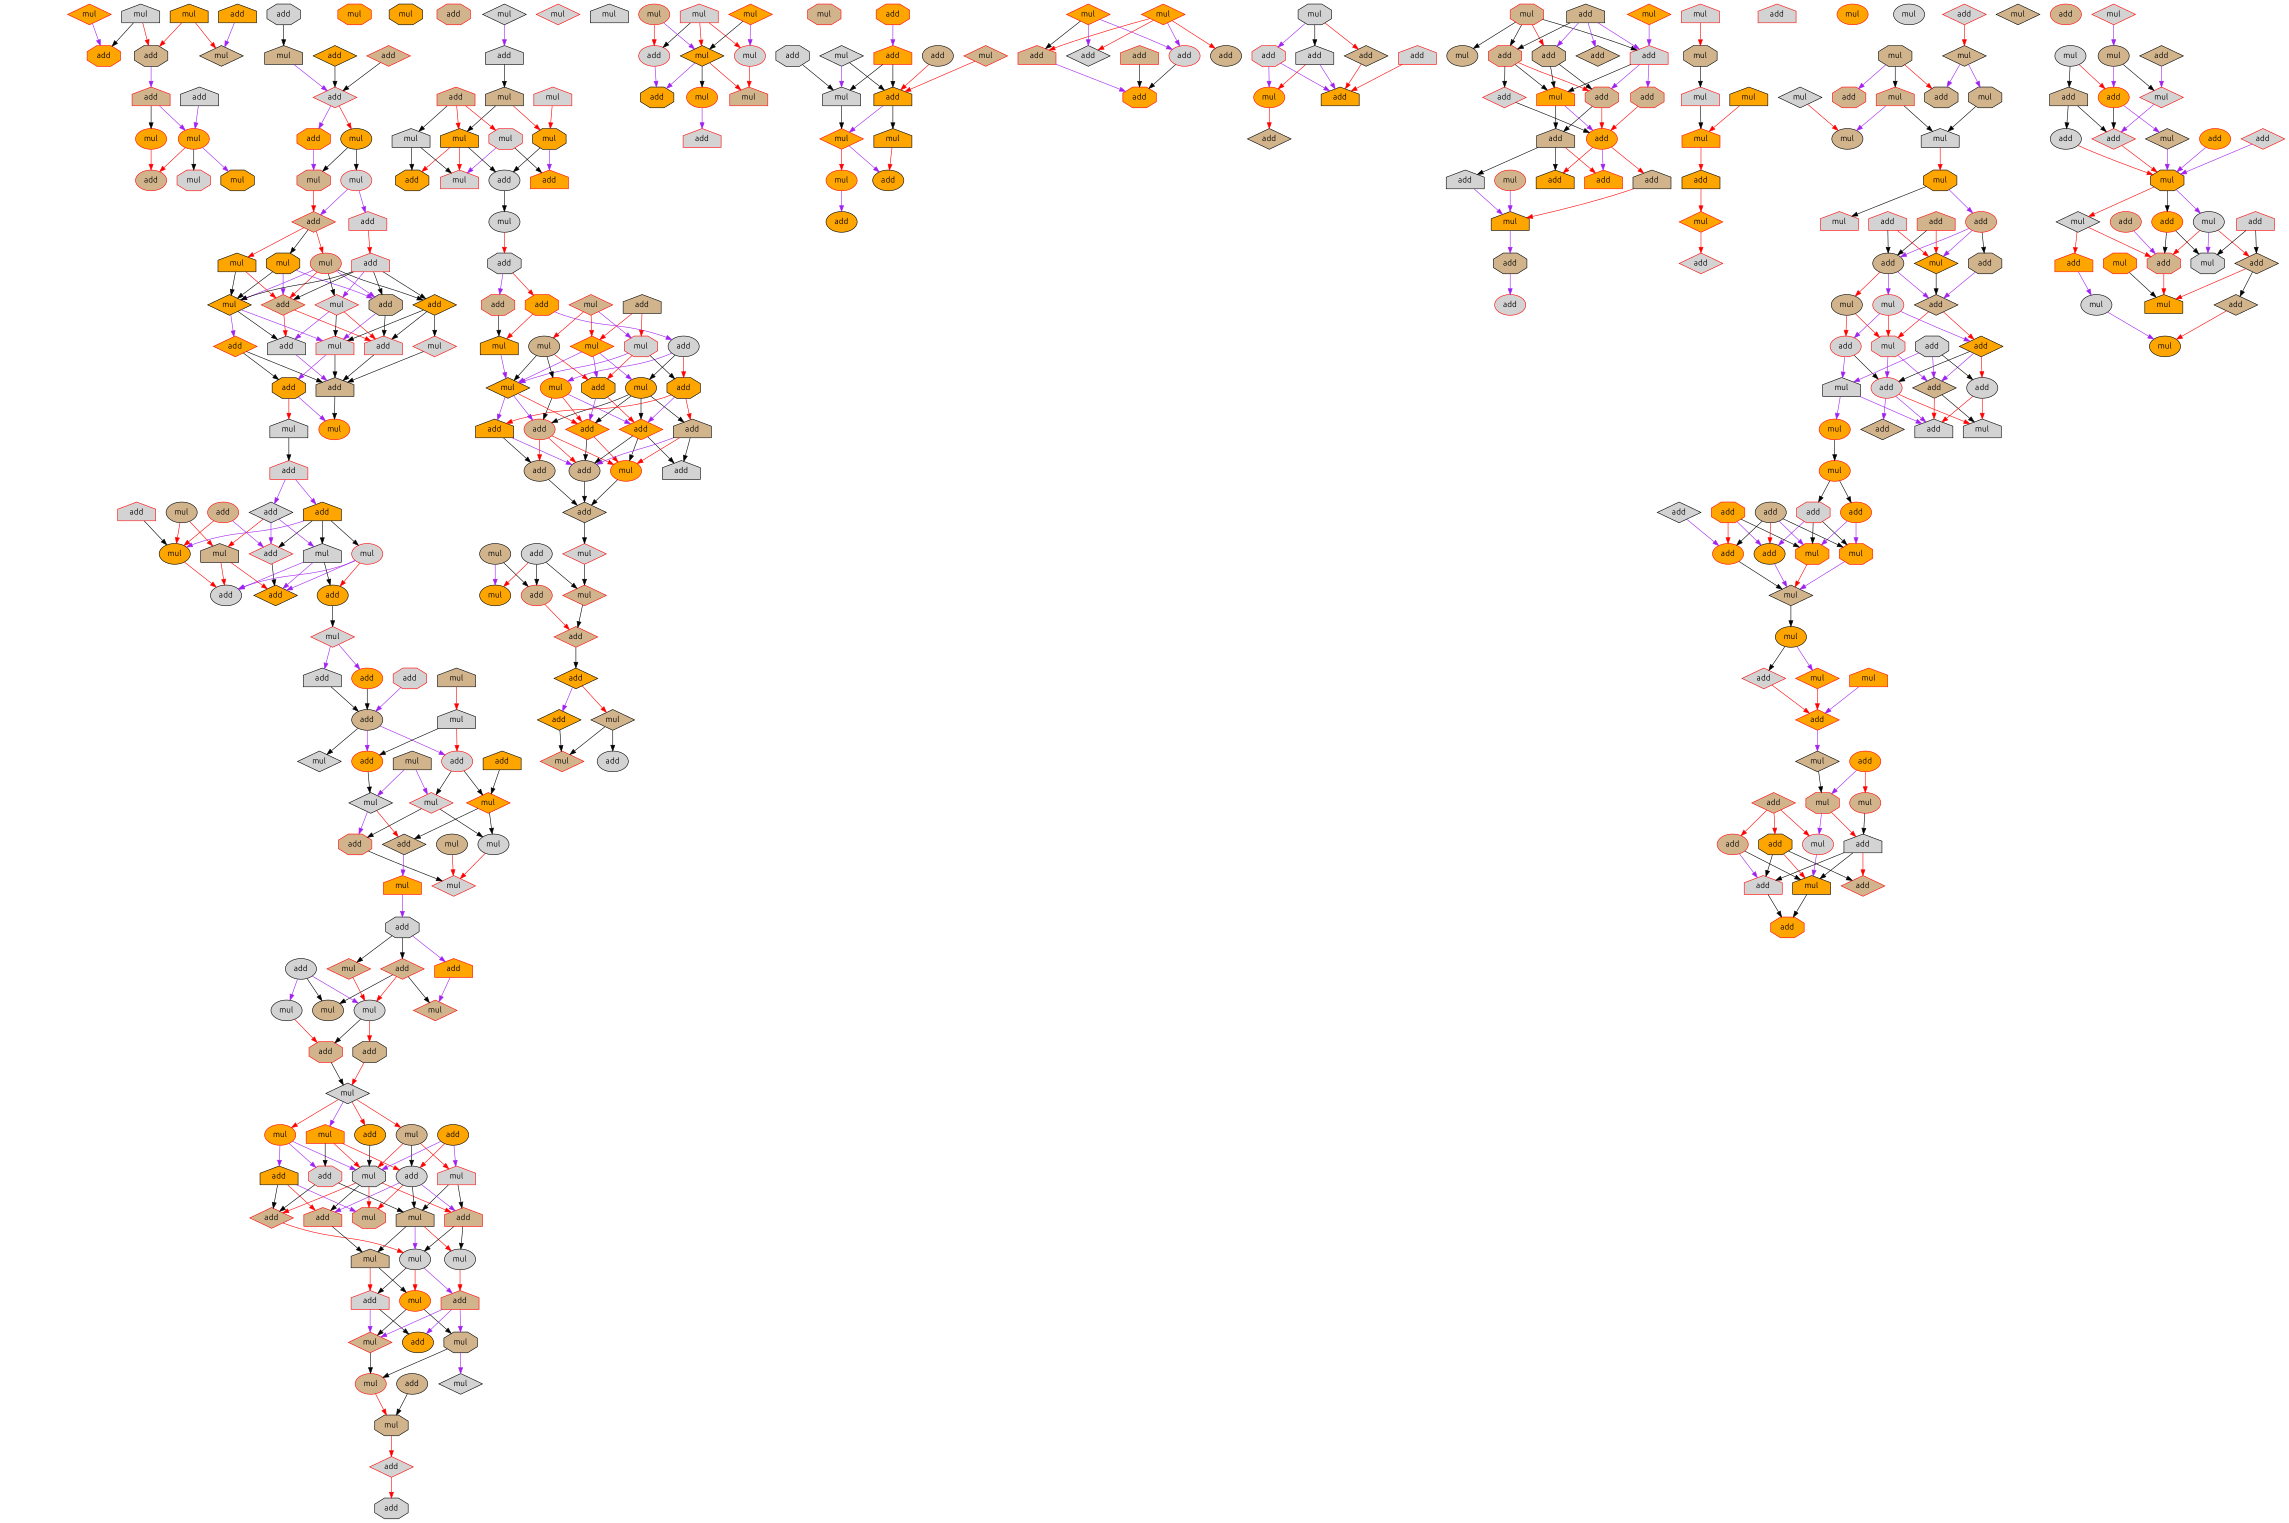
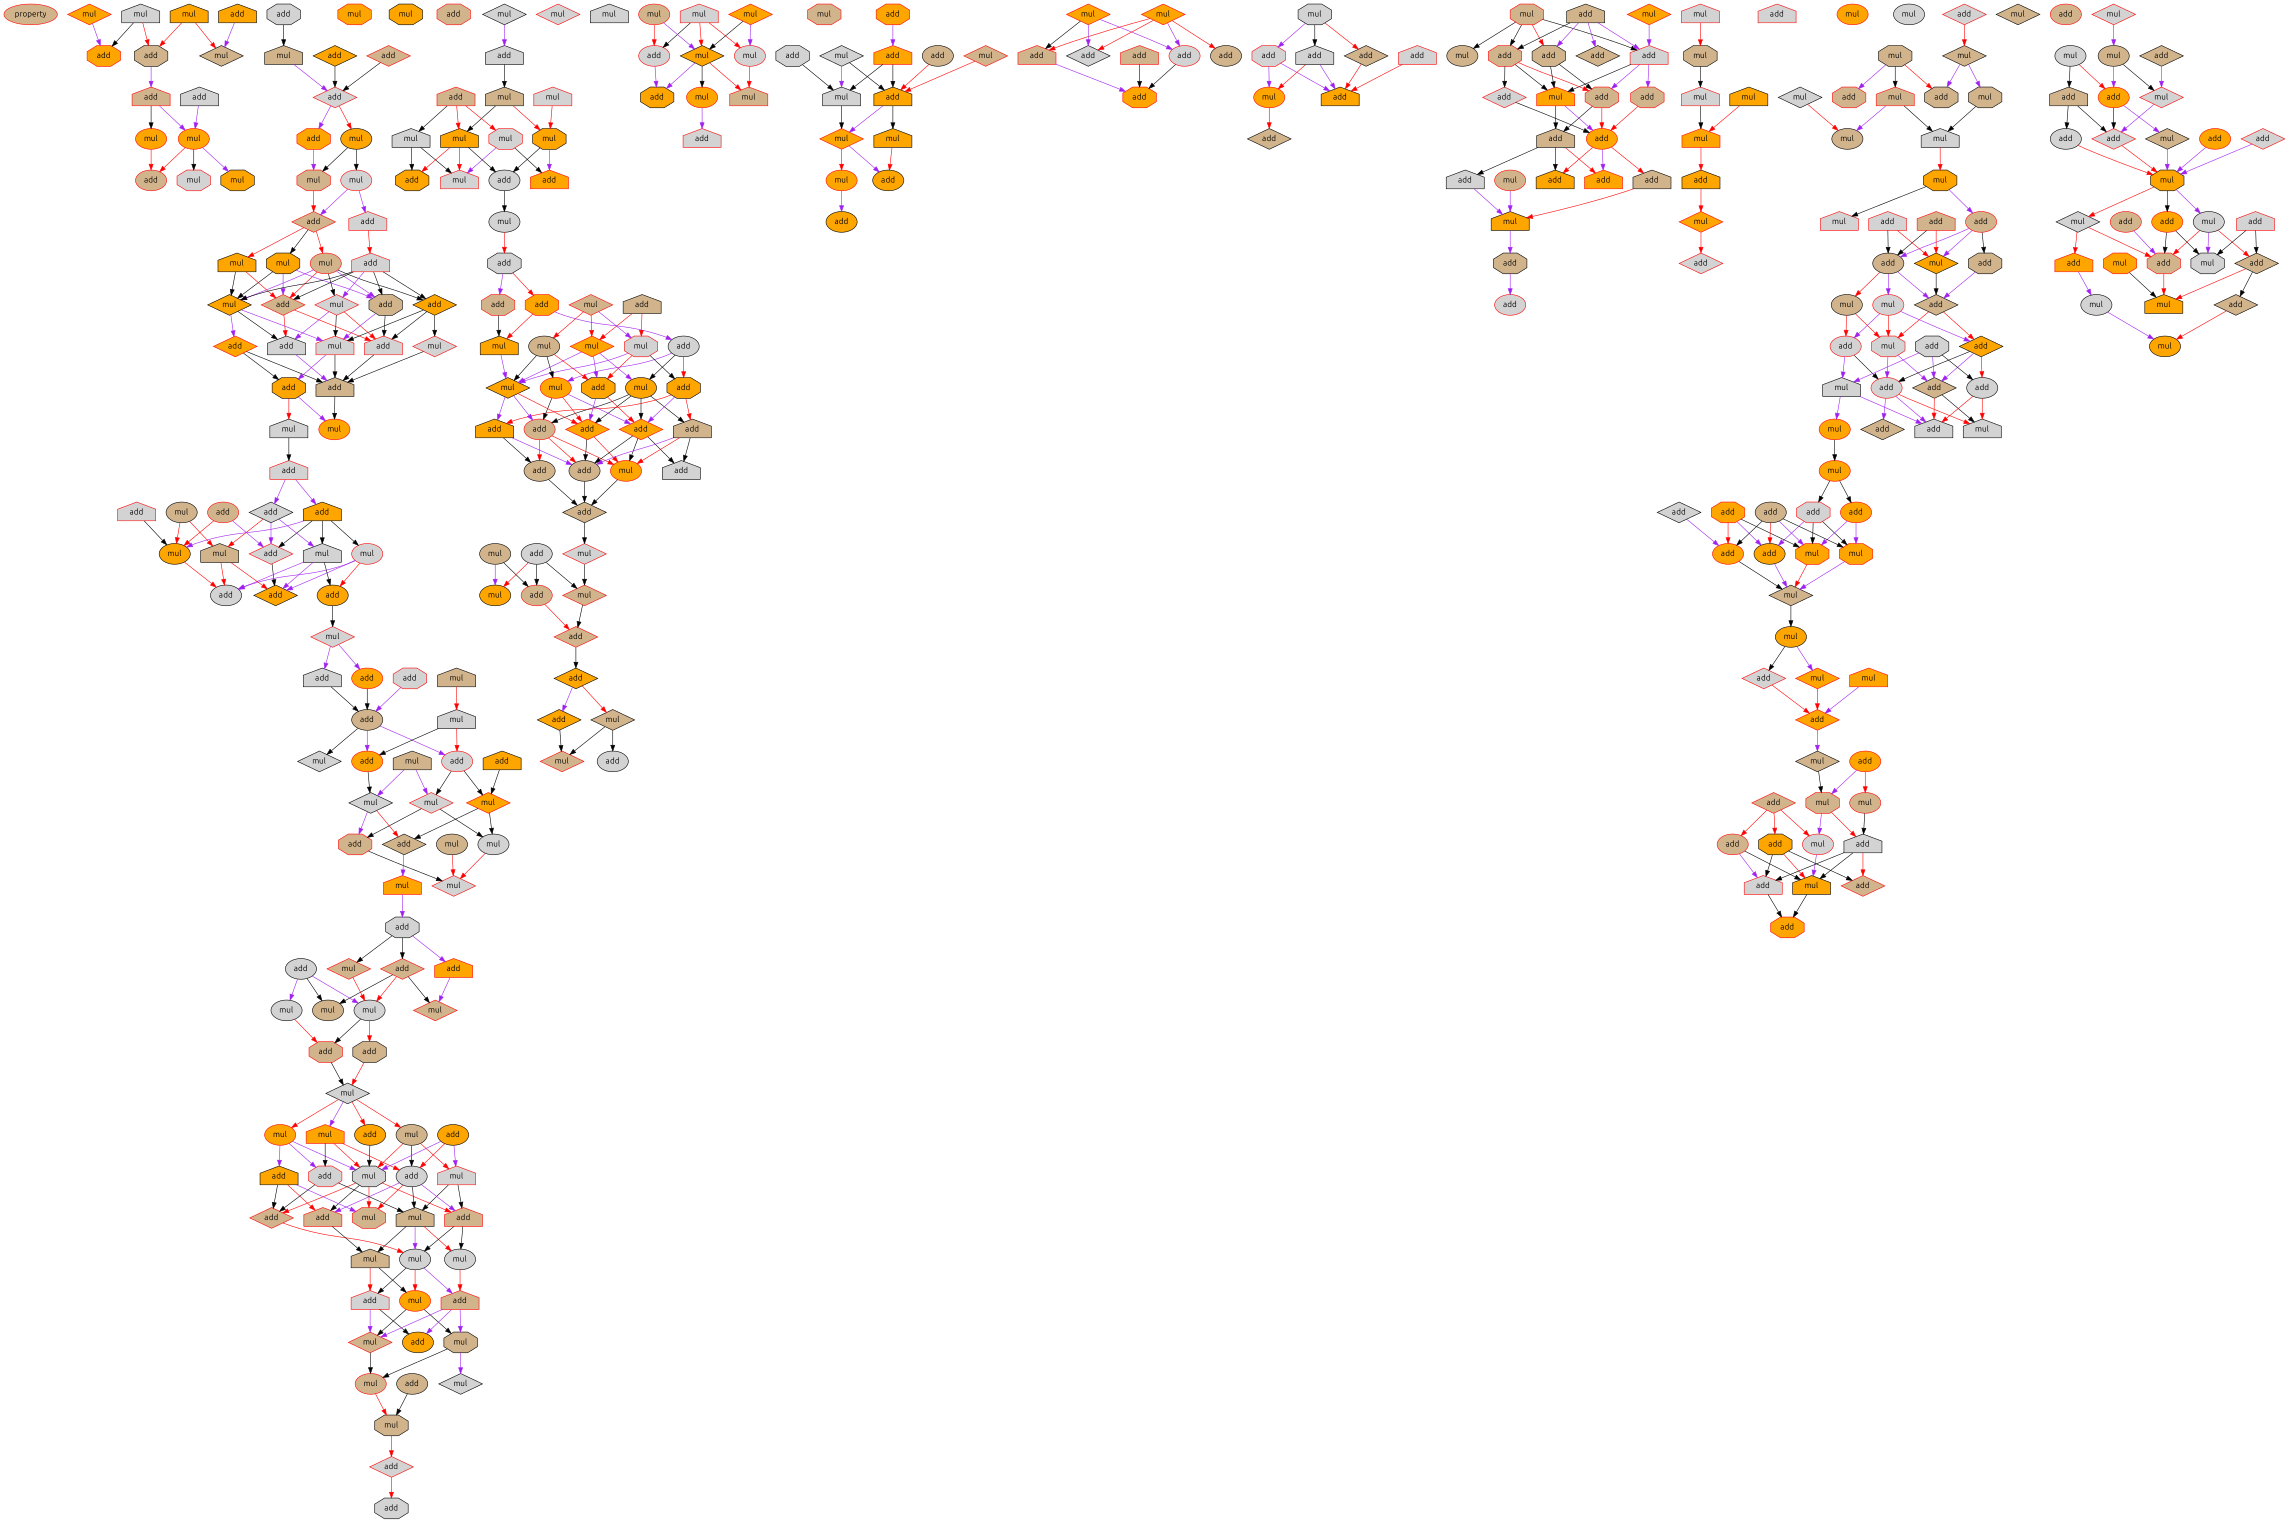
node "property": added
